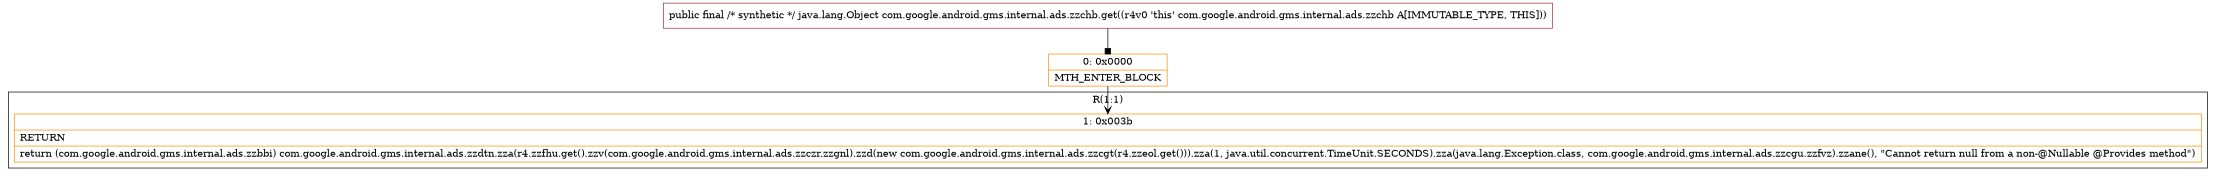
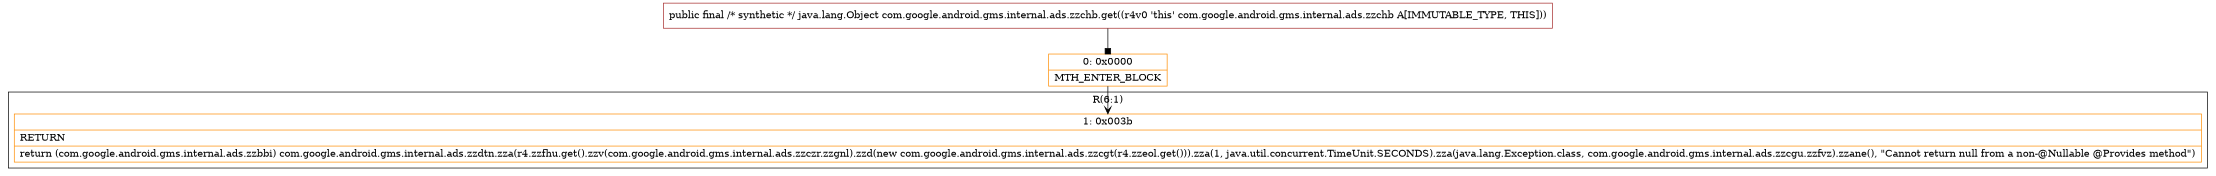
cluster "R(1:1)": label "R(1:1)" -> "R(6:1)"
